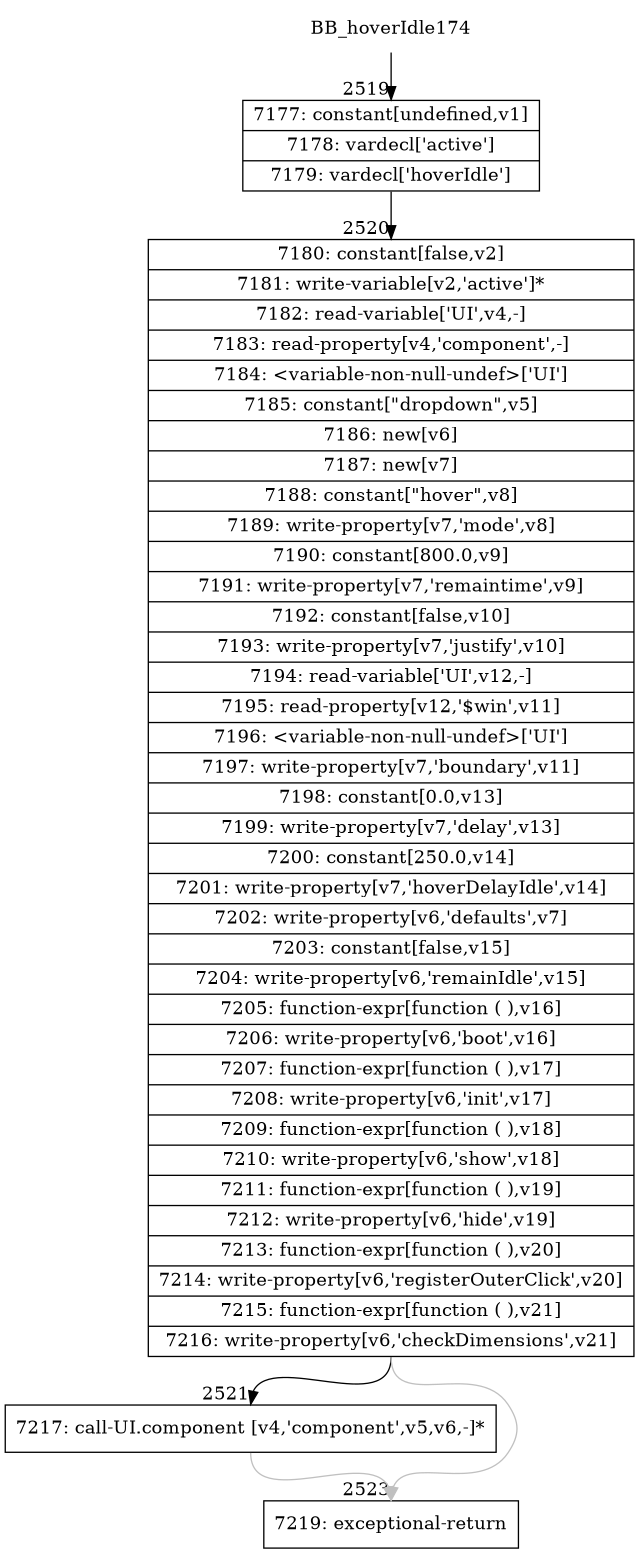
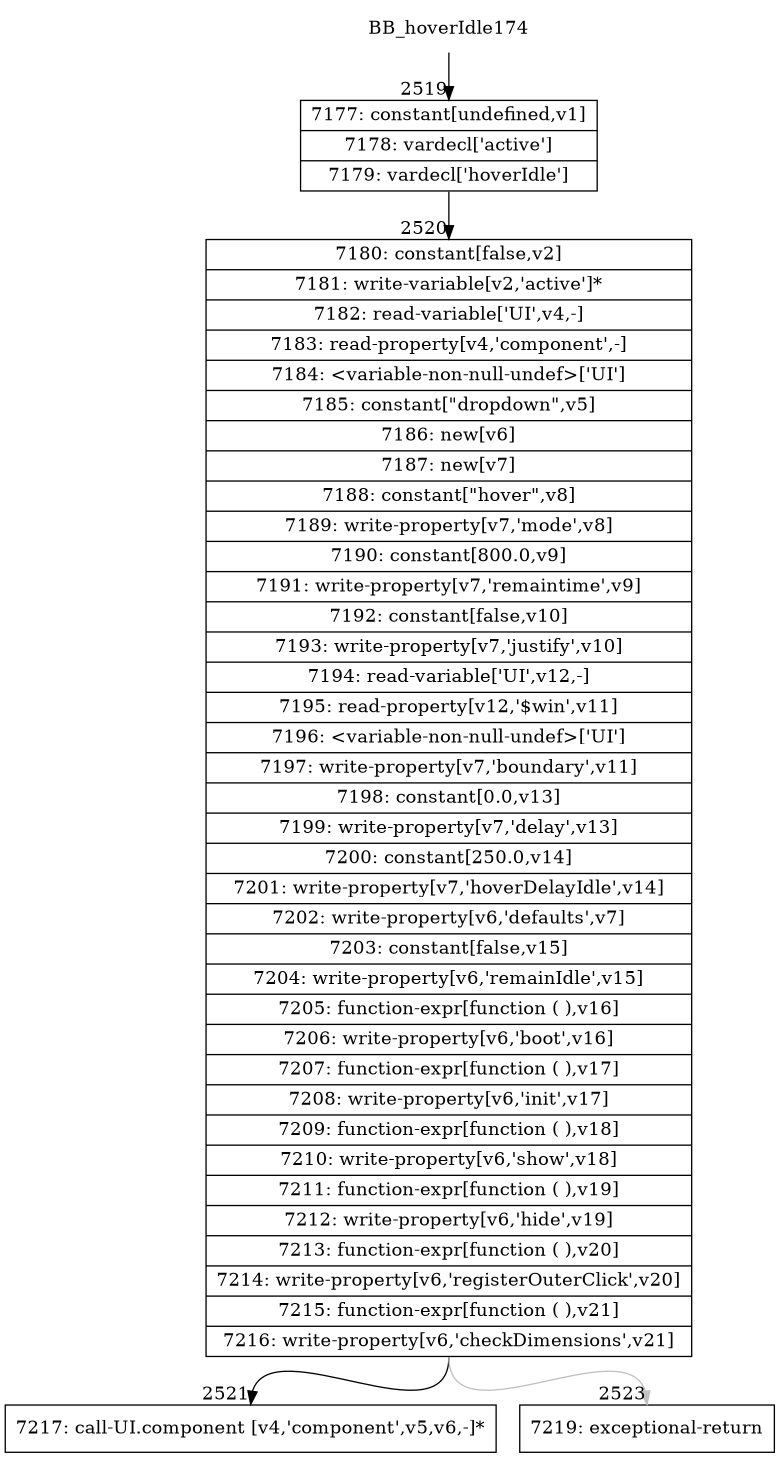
edge "7217: call-UI.component [v4,'component',v5,v6,-]*" -> "7219: exceptional-return": removed
